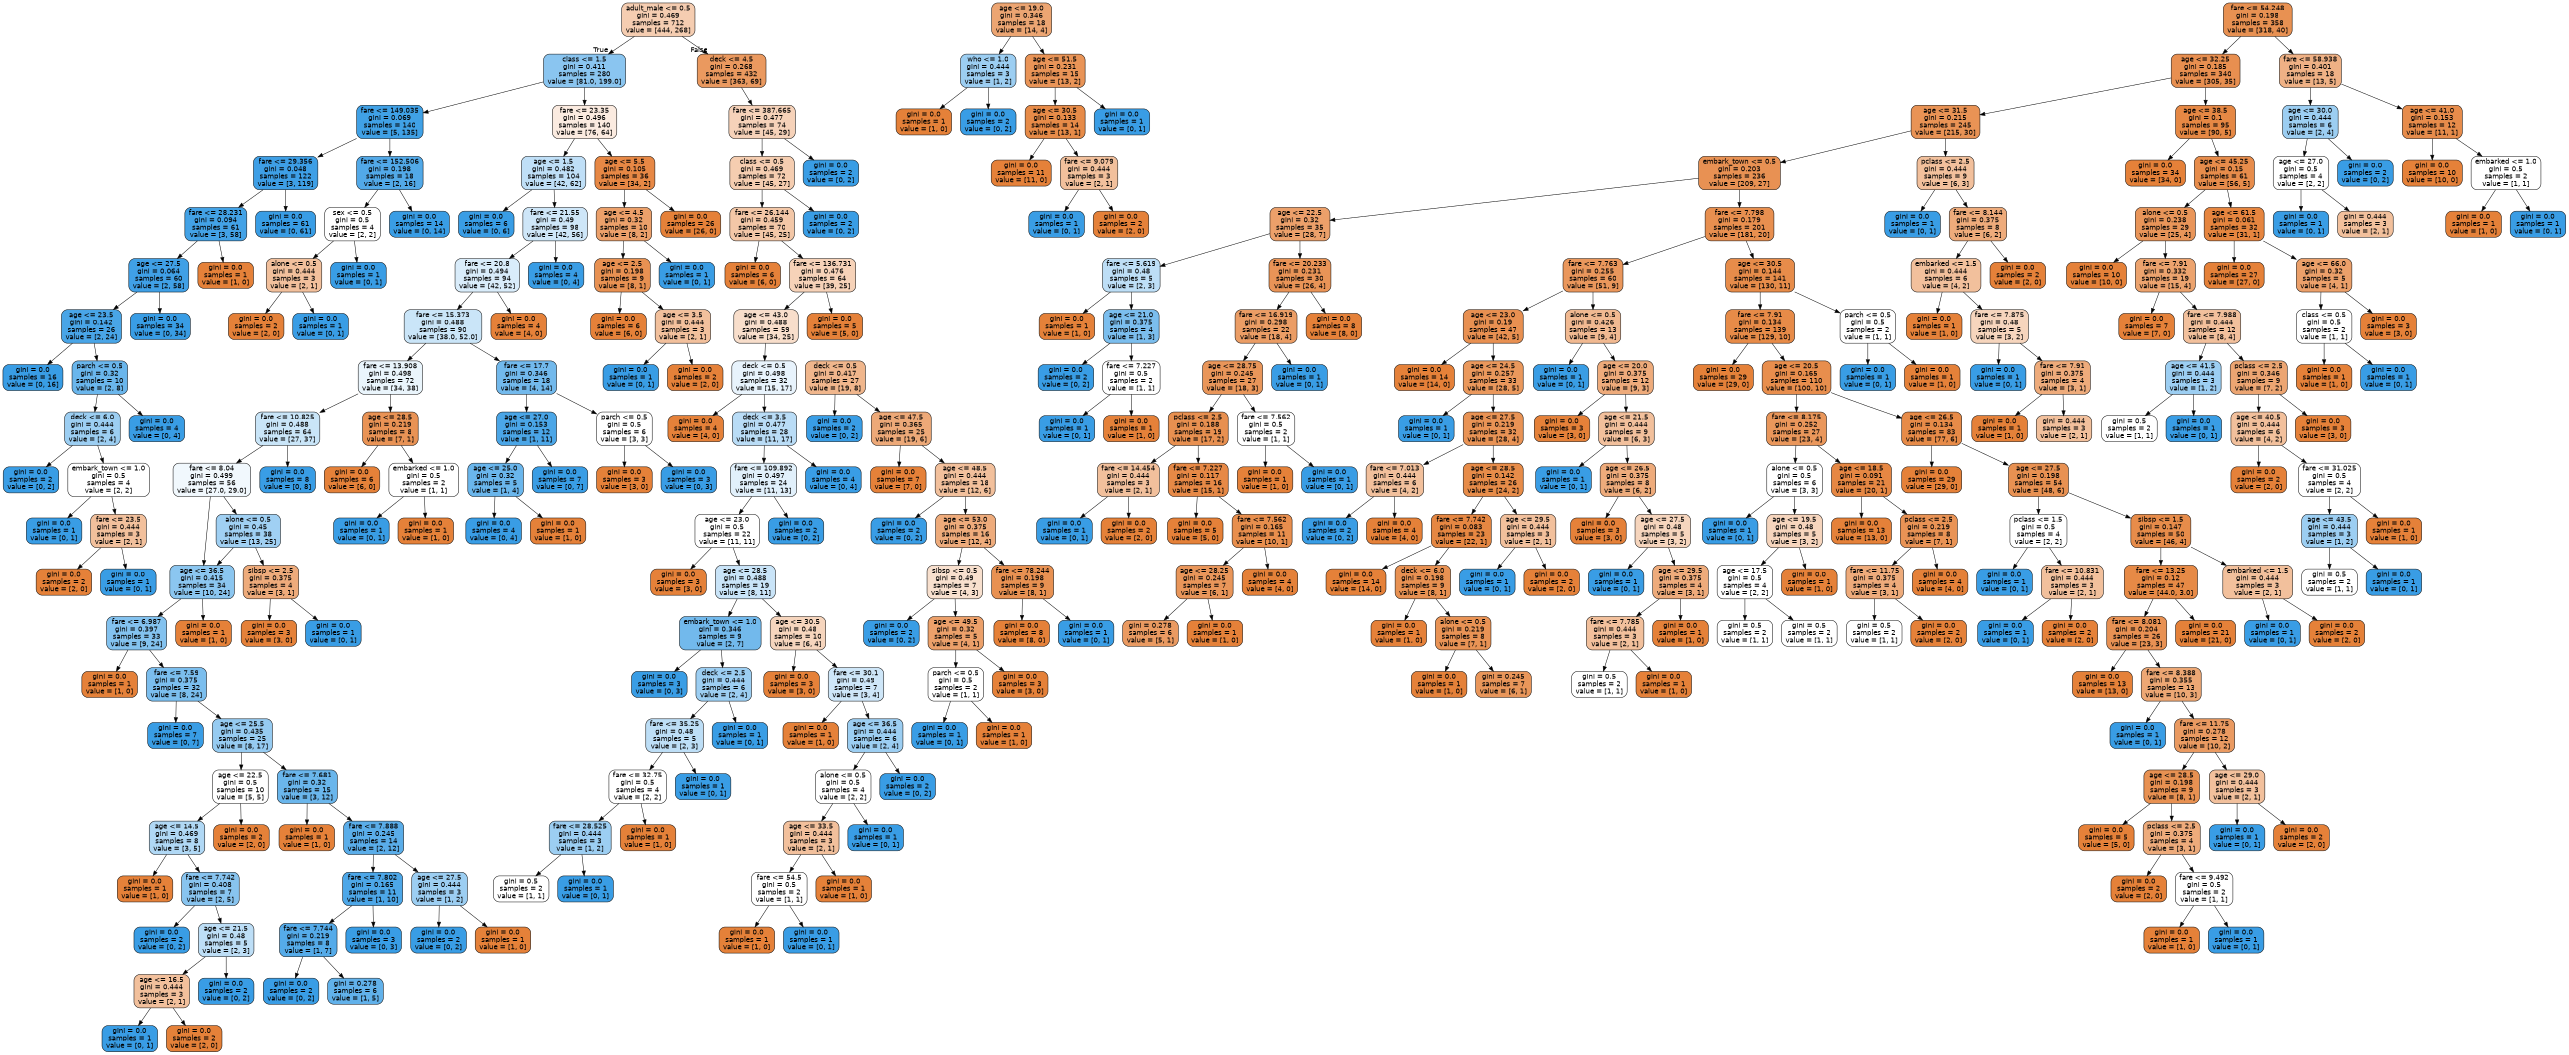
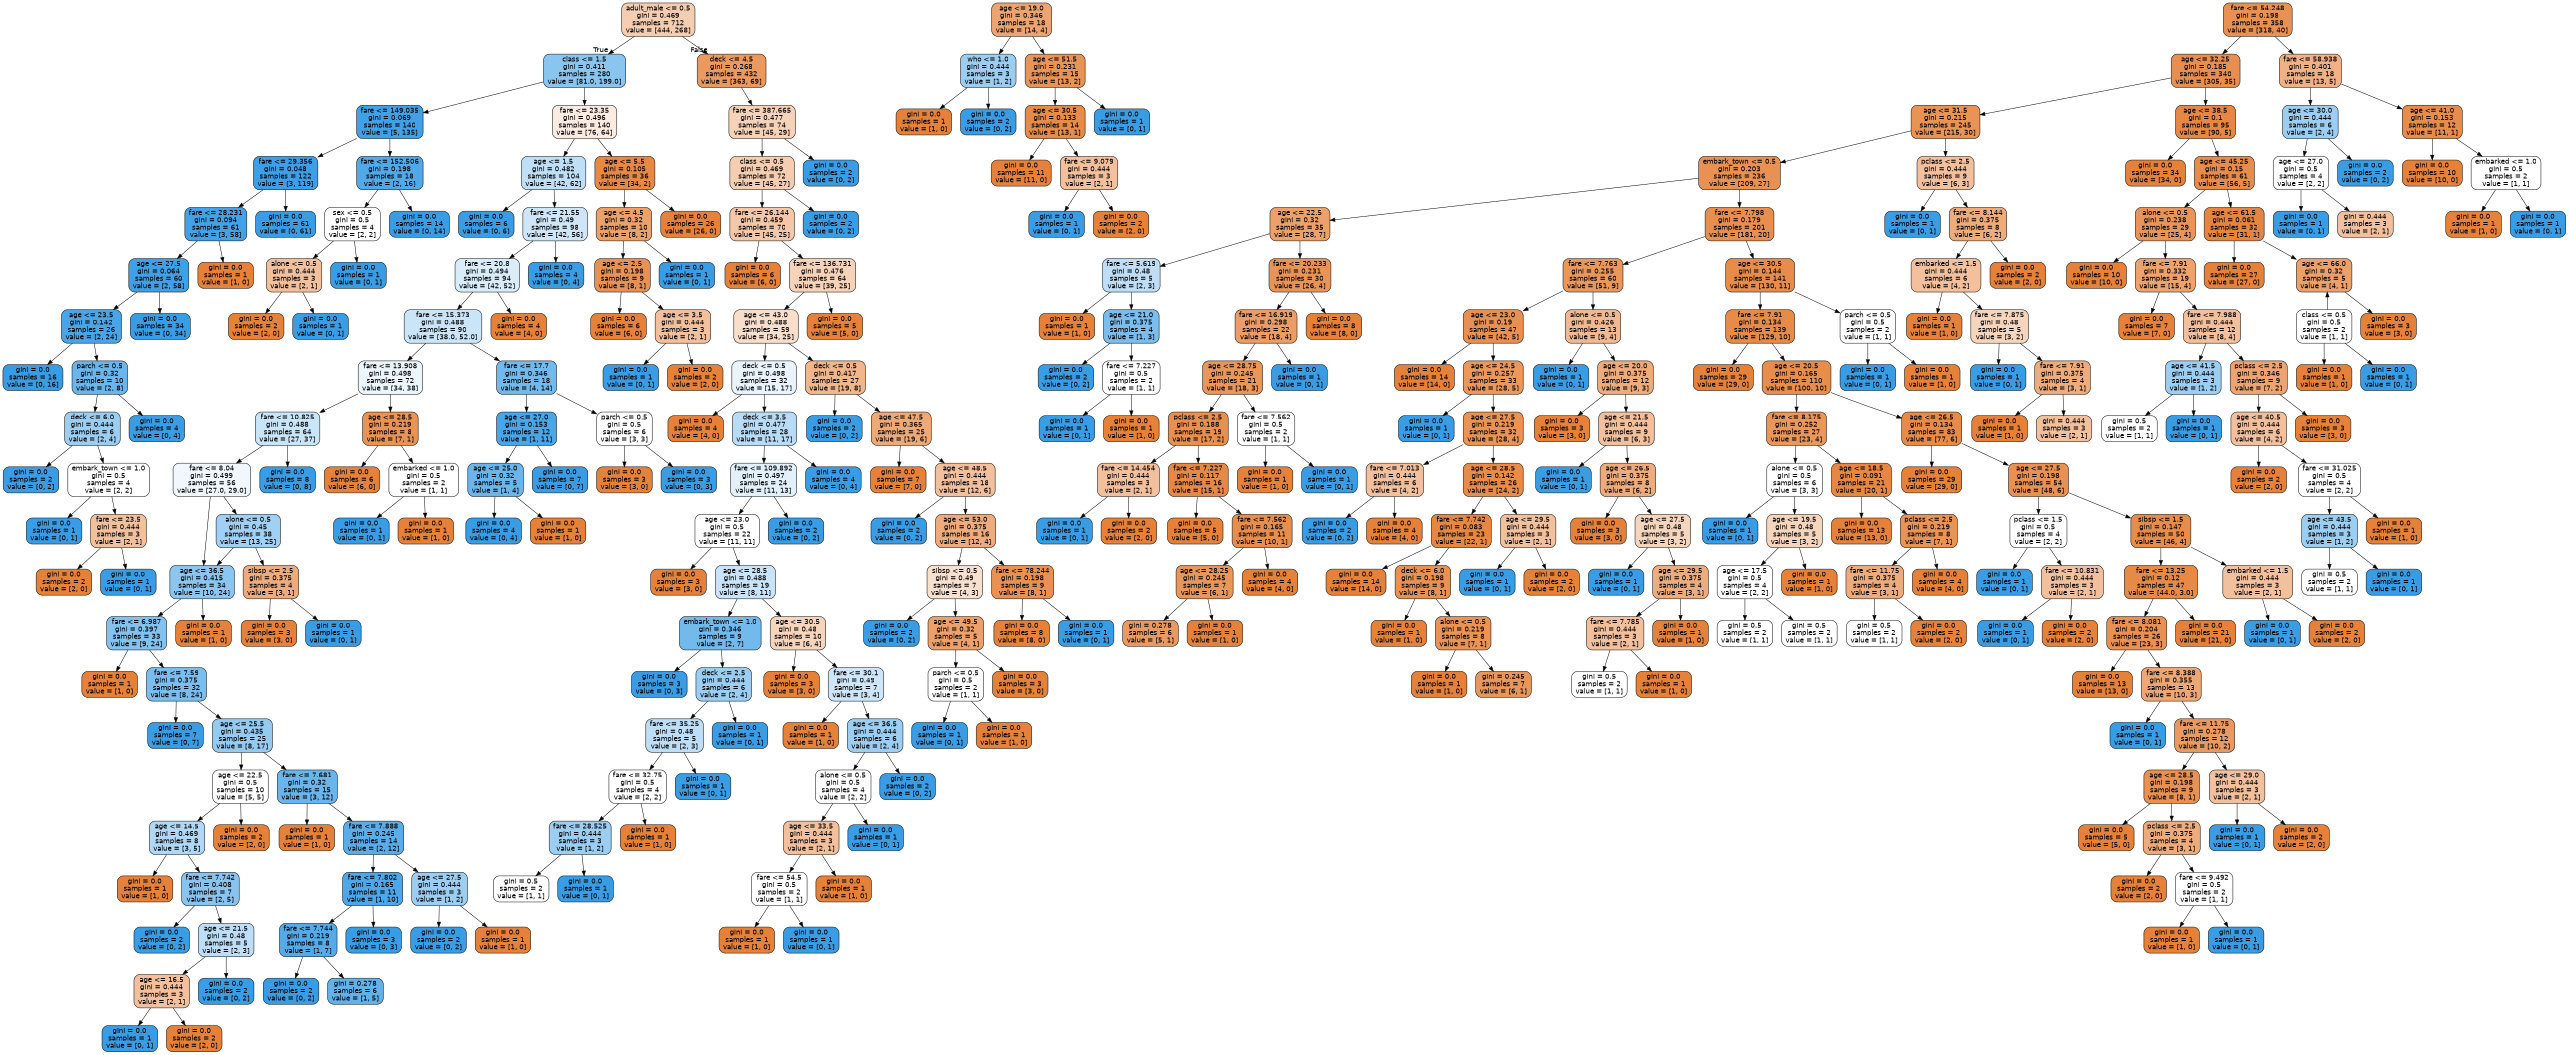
edge "age <= 66.0 gini = 0.32 samples = 5 value = [4, 1]" -> "class <= 0.5 gini = 0.5 samples = 2 value = [1, 1]": reversed
edge "age <= 43.0 gini = 0.488 samples = 59 value = [34, 25]" -> "deck <= 0.5 gini = 0.417 samples = 27 value = [19, 8]": added
node "age <= 28.75 gini = 0.245 samples = 27 value = [18, 3]": label "age <= 28.75 gini = 0.245 samples = 27 value = [18, 3]" -> "age <= 28.75 gini = 0.245 samples = 21 value = [18, 3]"
